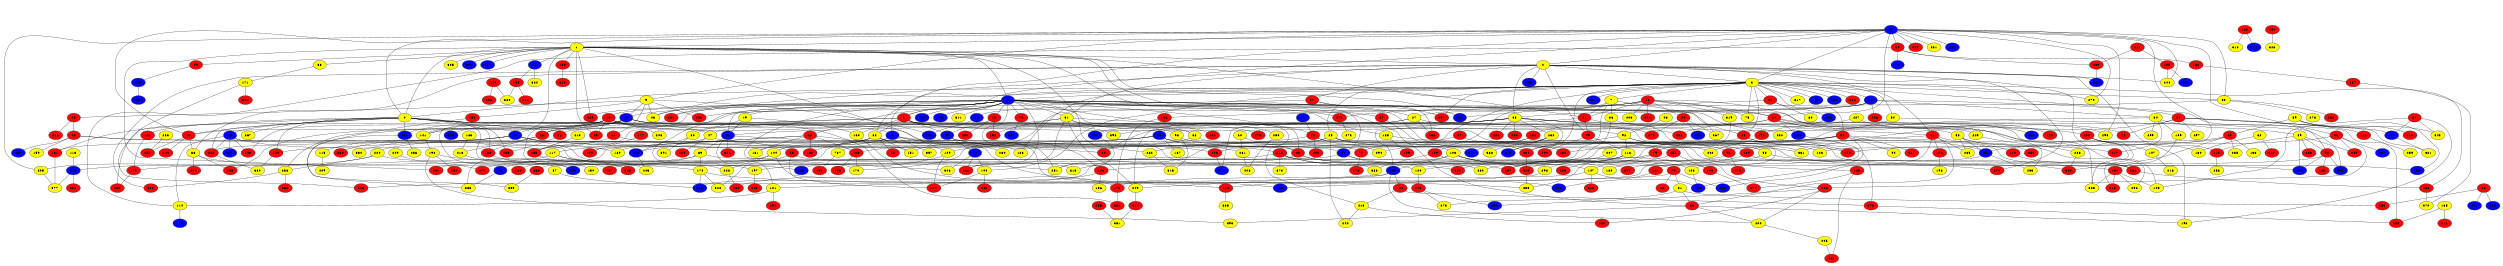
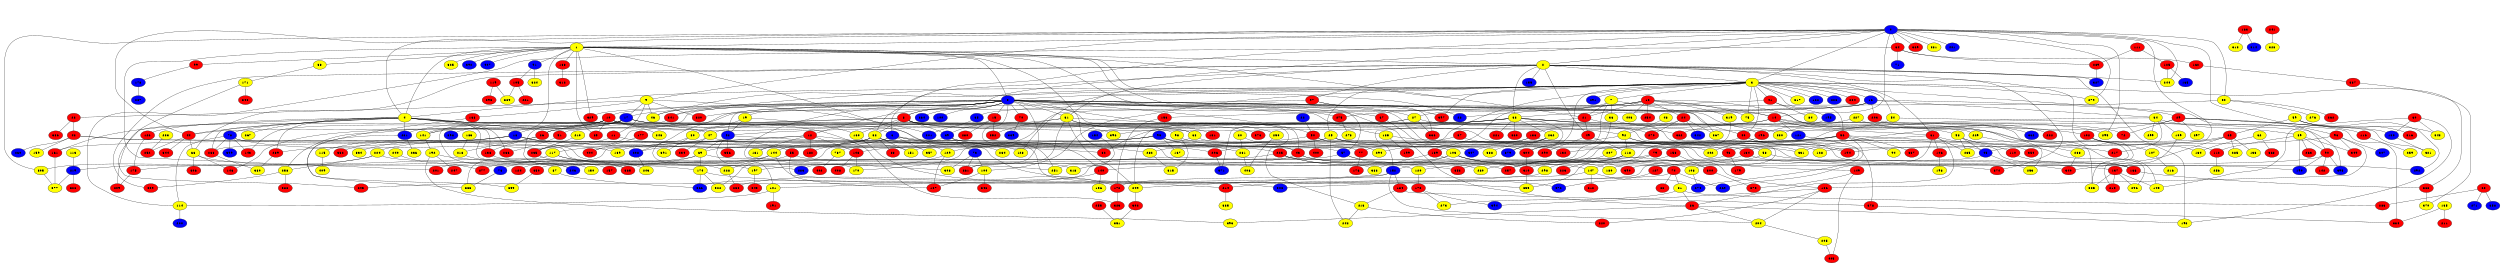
edge "3" -- "30": removed
node "311": removed
edge "25" -- "251": now "25" -- "69"
node "373": removed
